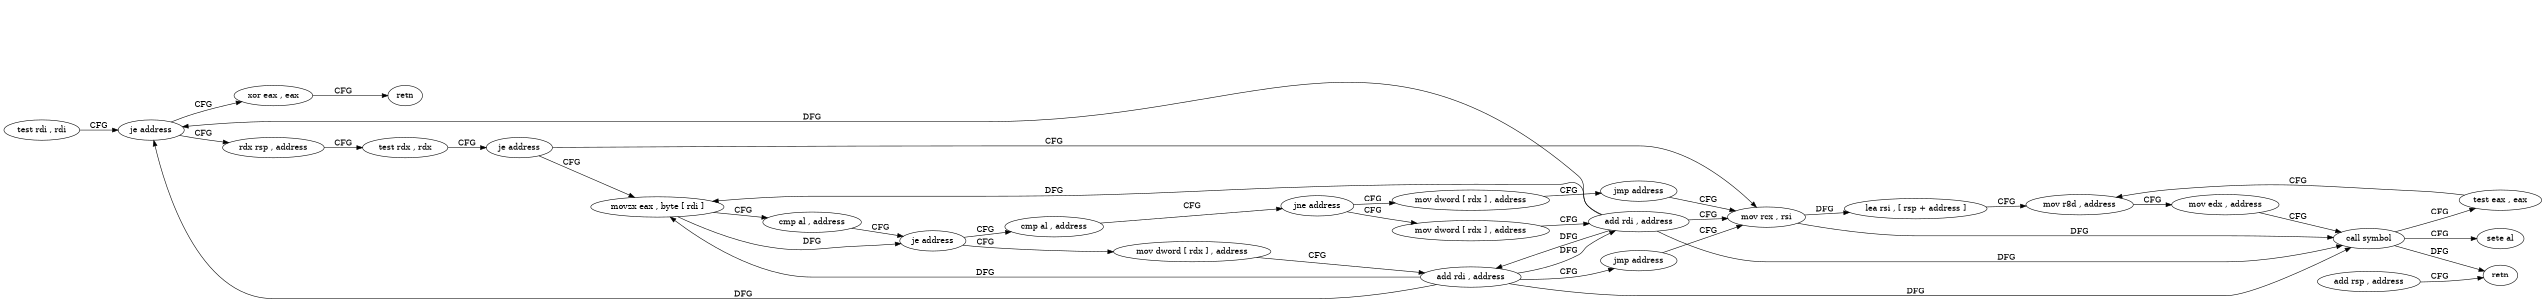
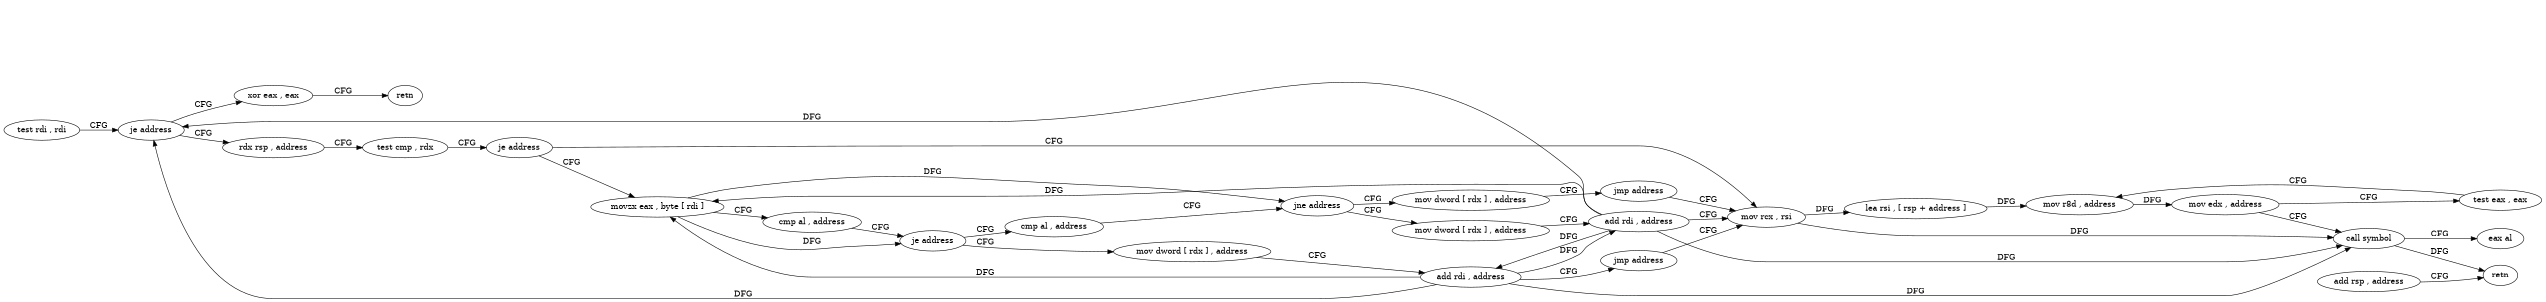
node "test rdx , rdx": label "test rdx , rdx" -> "test cmp , rdx"
edge "movzx eax , byte [ rdi ]" -> "jne address": added, label "DFG"
edge "mov r8d , address" -> "mov edx , address": label "CFG" -> "DFG"
edge "lea rsi , [ rsp + address ]" -> "mov r8d , address": label "CFG" -> "DFG"
edge "call symbol" -> "test eax , eax": now "mov edx , address" -> "test eax , eax"
node "sete al": label "sete al" -> "eax al"
